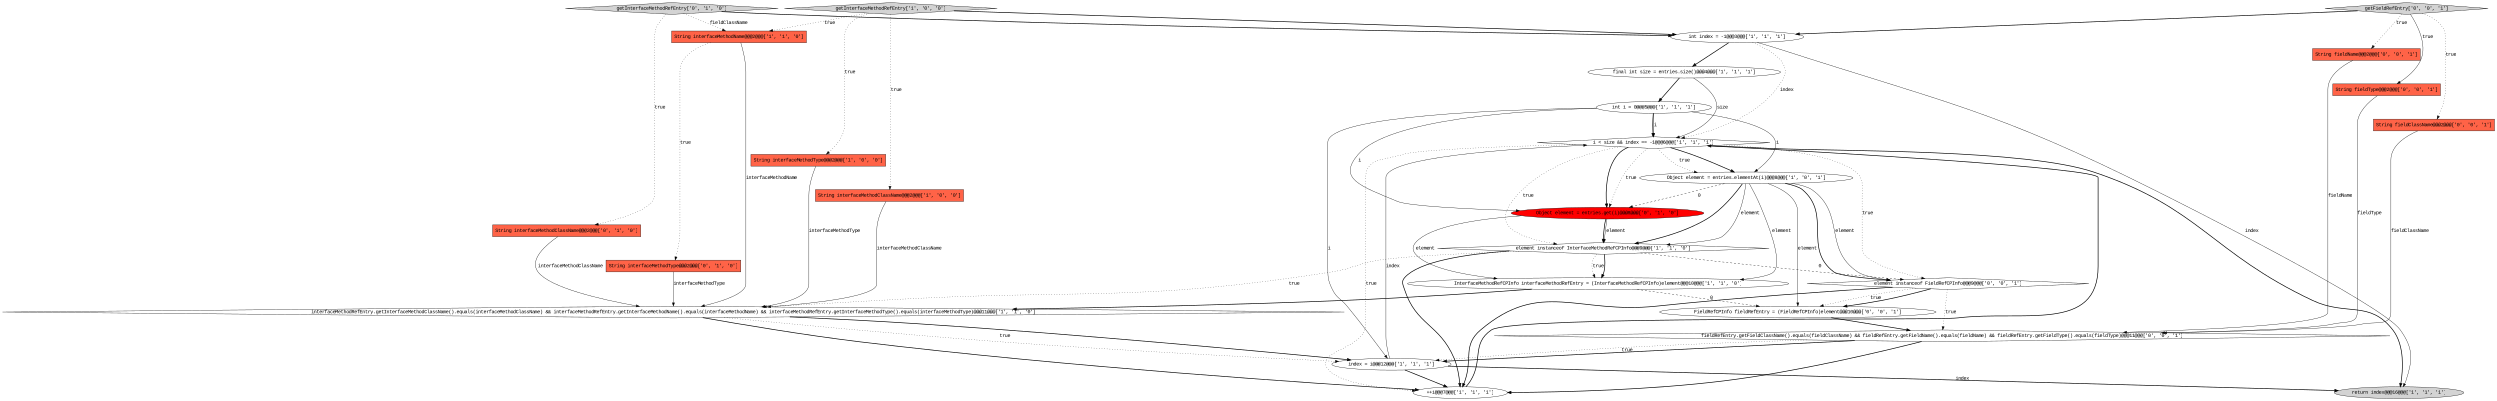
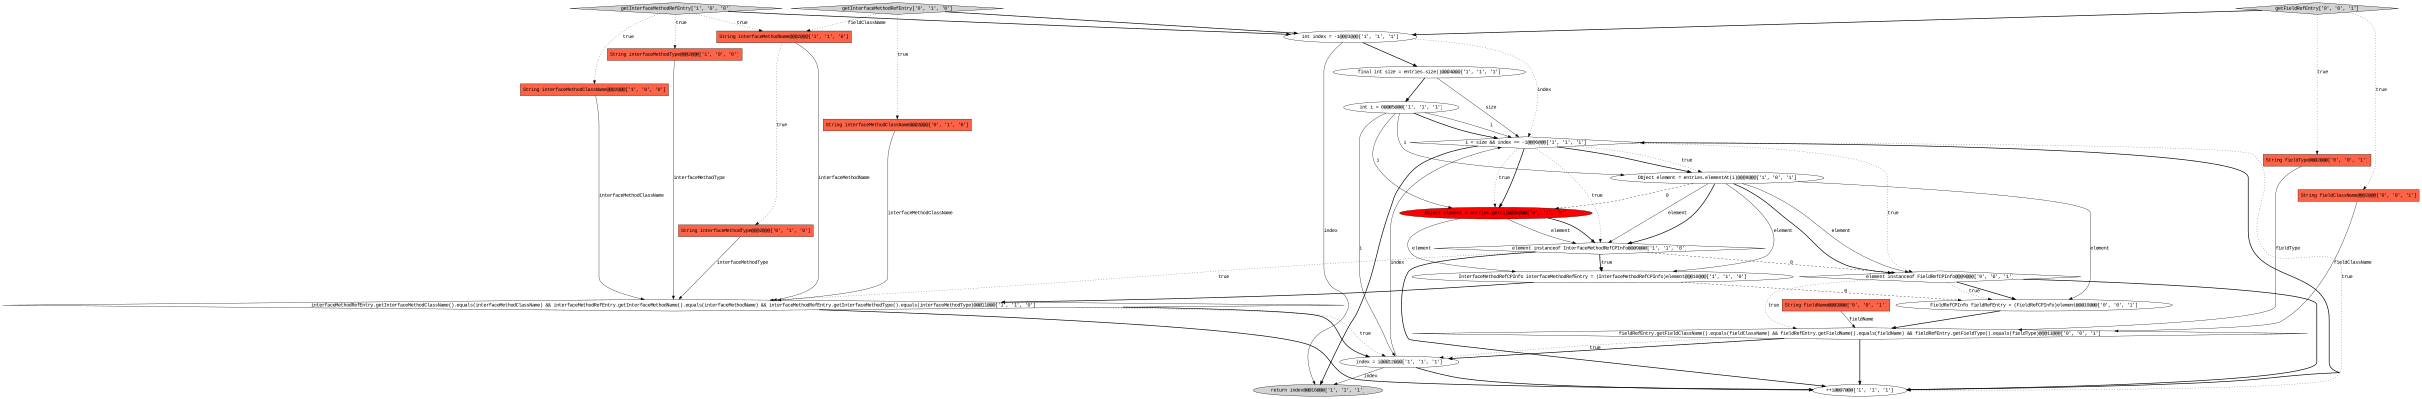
edge "getFieldRefEntry['0', '0', '1']" -> "String fieldName@@@2@@@['0', '0', '1']": removed, label "true"
edge "getFieldRefEntry['0', '0', '1']" -> "String fieldType@@@2@@@['0', '0', '1']": style solid -> dotted
edge "index = i@@@12@@@['1', '1', '1']" -> "return index@@@16@@@['1', '1', '1']": style bold -> solid
